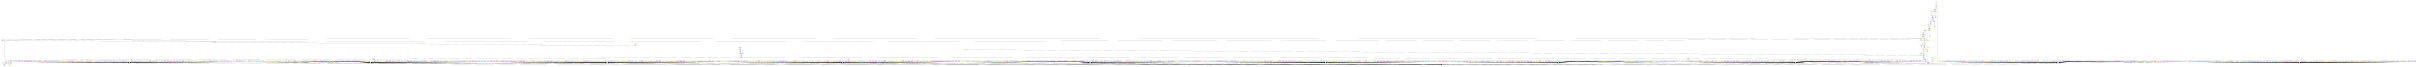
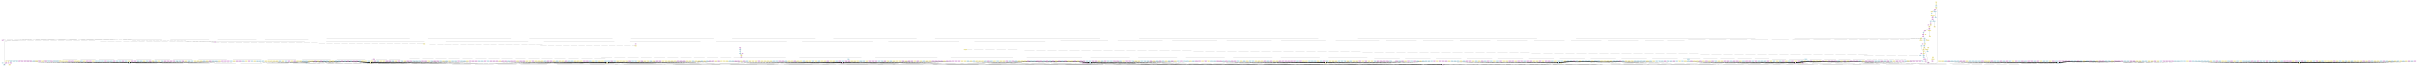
node "M(7,71) (6081)": removed
